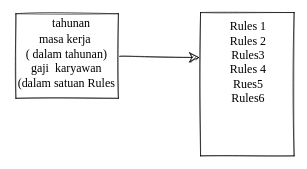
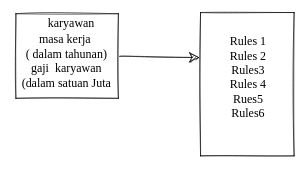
node "tahunan": label "tahunan" -> "karyawan"
node "masa kerja ( dalam tahunan) gaji karyawan (dalam satuan Rules": label "masa kerja ( dalam tahunan) gaji karyawan (dalam satuan Rules" -> "masa kerja ( dalam tahunan) gaji karyawan (dalam satuan Juta"
node "Rules 1 Rules 2 Rules3 Rules 4 Rues5 Rules6": moved (248, 62) -> (248, 77)
